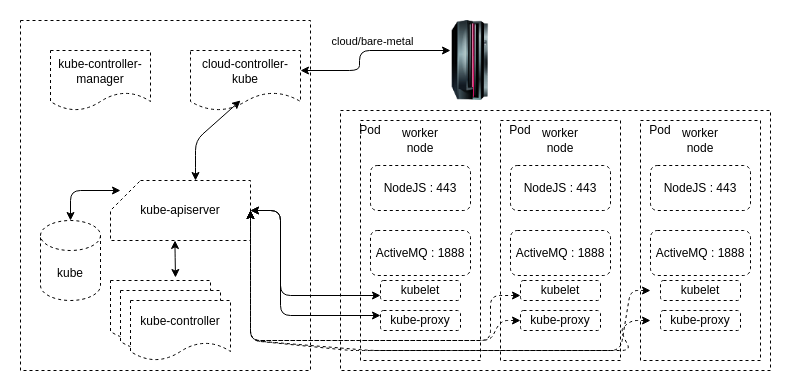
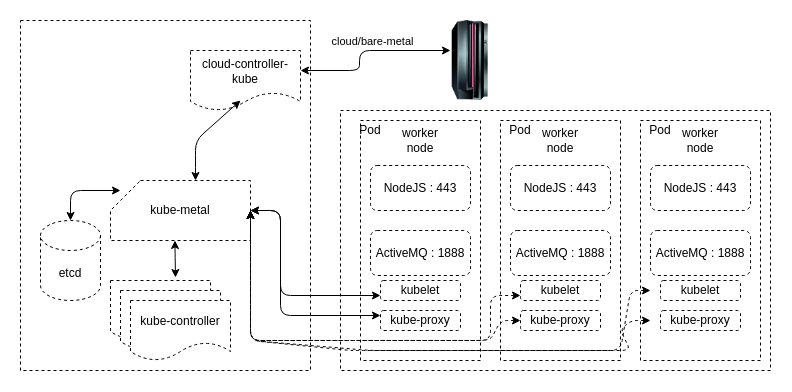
node "kube-controller-manager": removed
node "kube-apiserver": label "kube-apiserver" -> "kube-metal"
node "kube": label "kube" -> "etcd"
